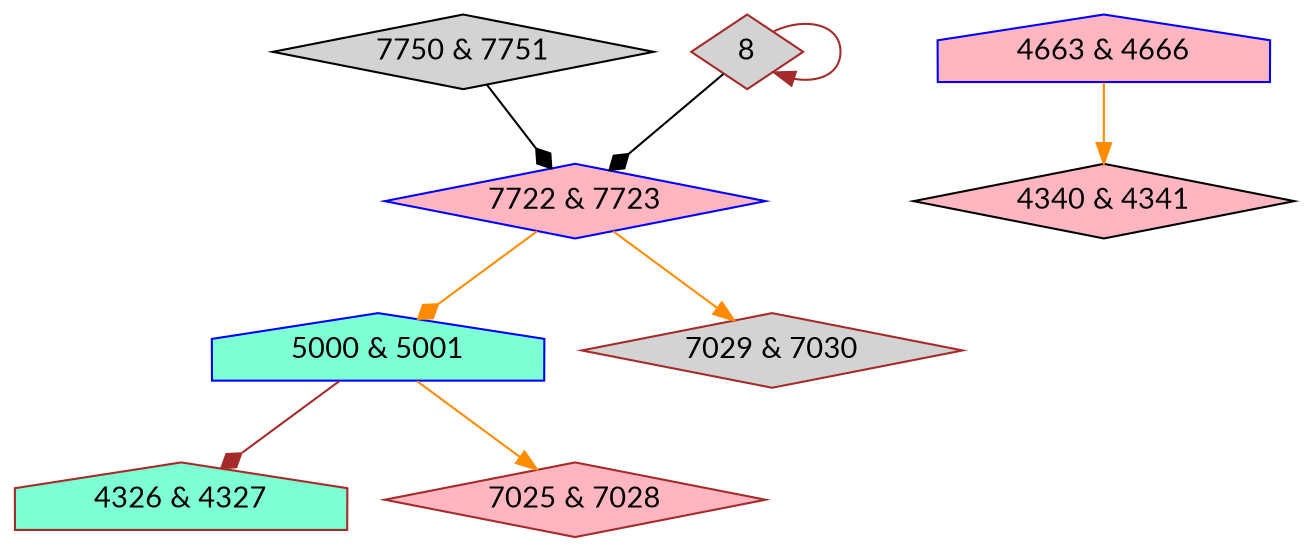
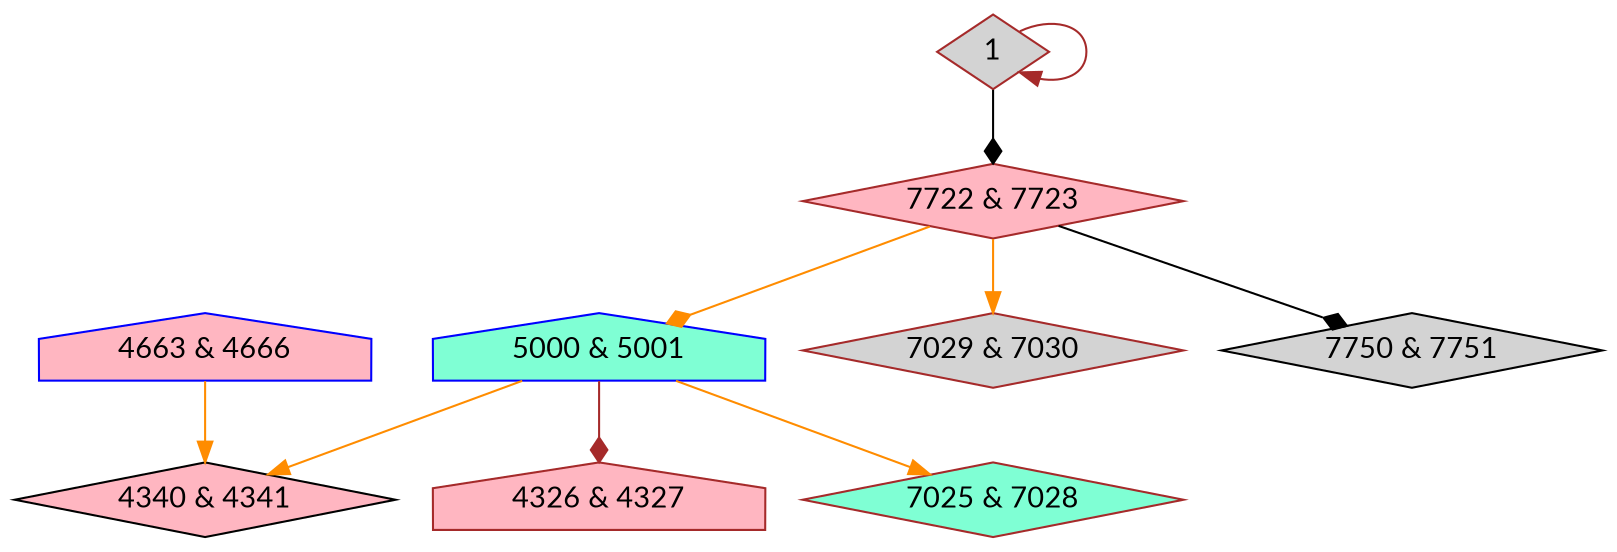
node "8": label "8" -> "1"
edge "7750 & 7751" -> "7722 & 7723": reversed
node "7722 & 7723": color blue -> brown
edge "5000 & 5001" -> "4340 & 4341": added
node "4326 & 4327": fillcolor aquamarine -> lightpink
node "7025 & 7028": fillcolor lightpink -> aquamarine
